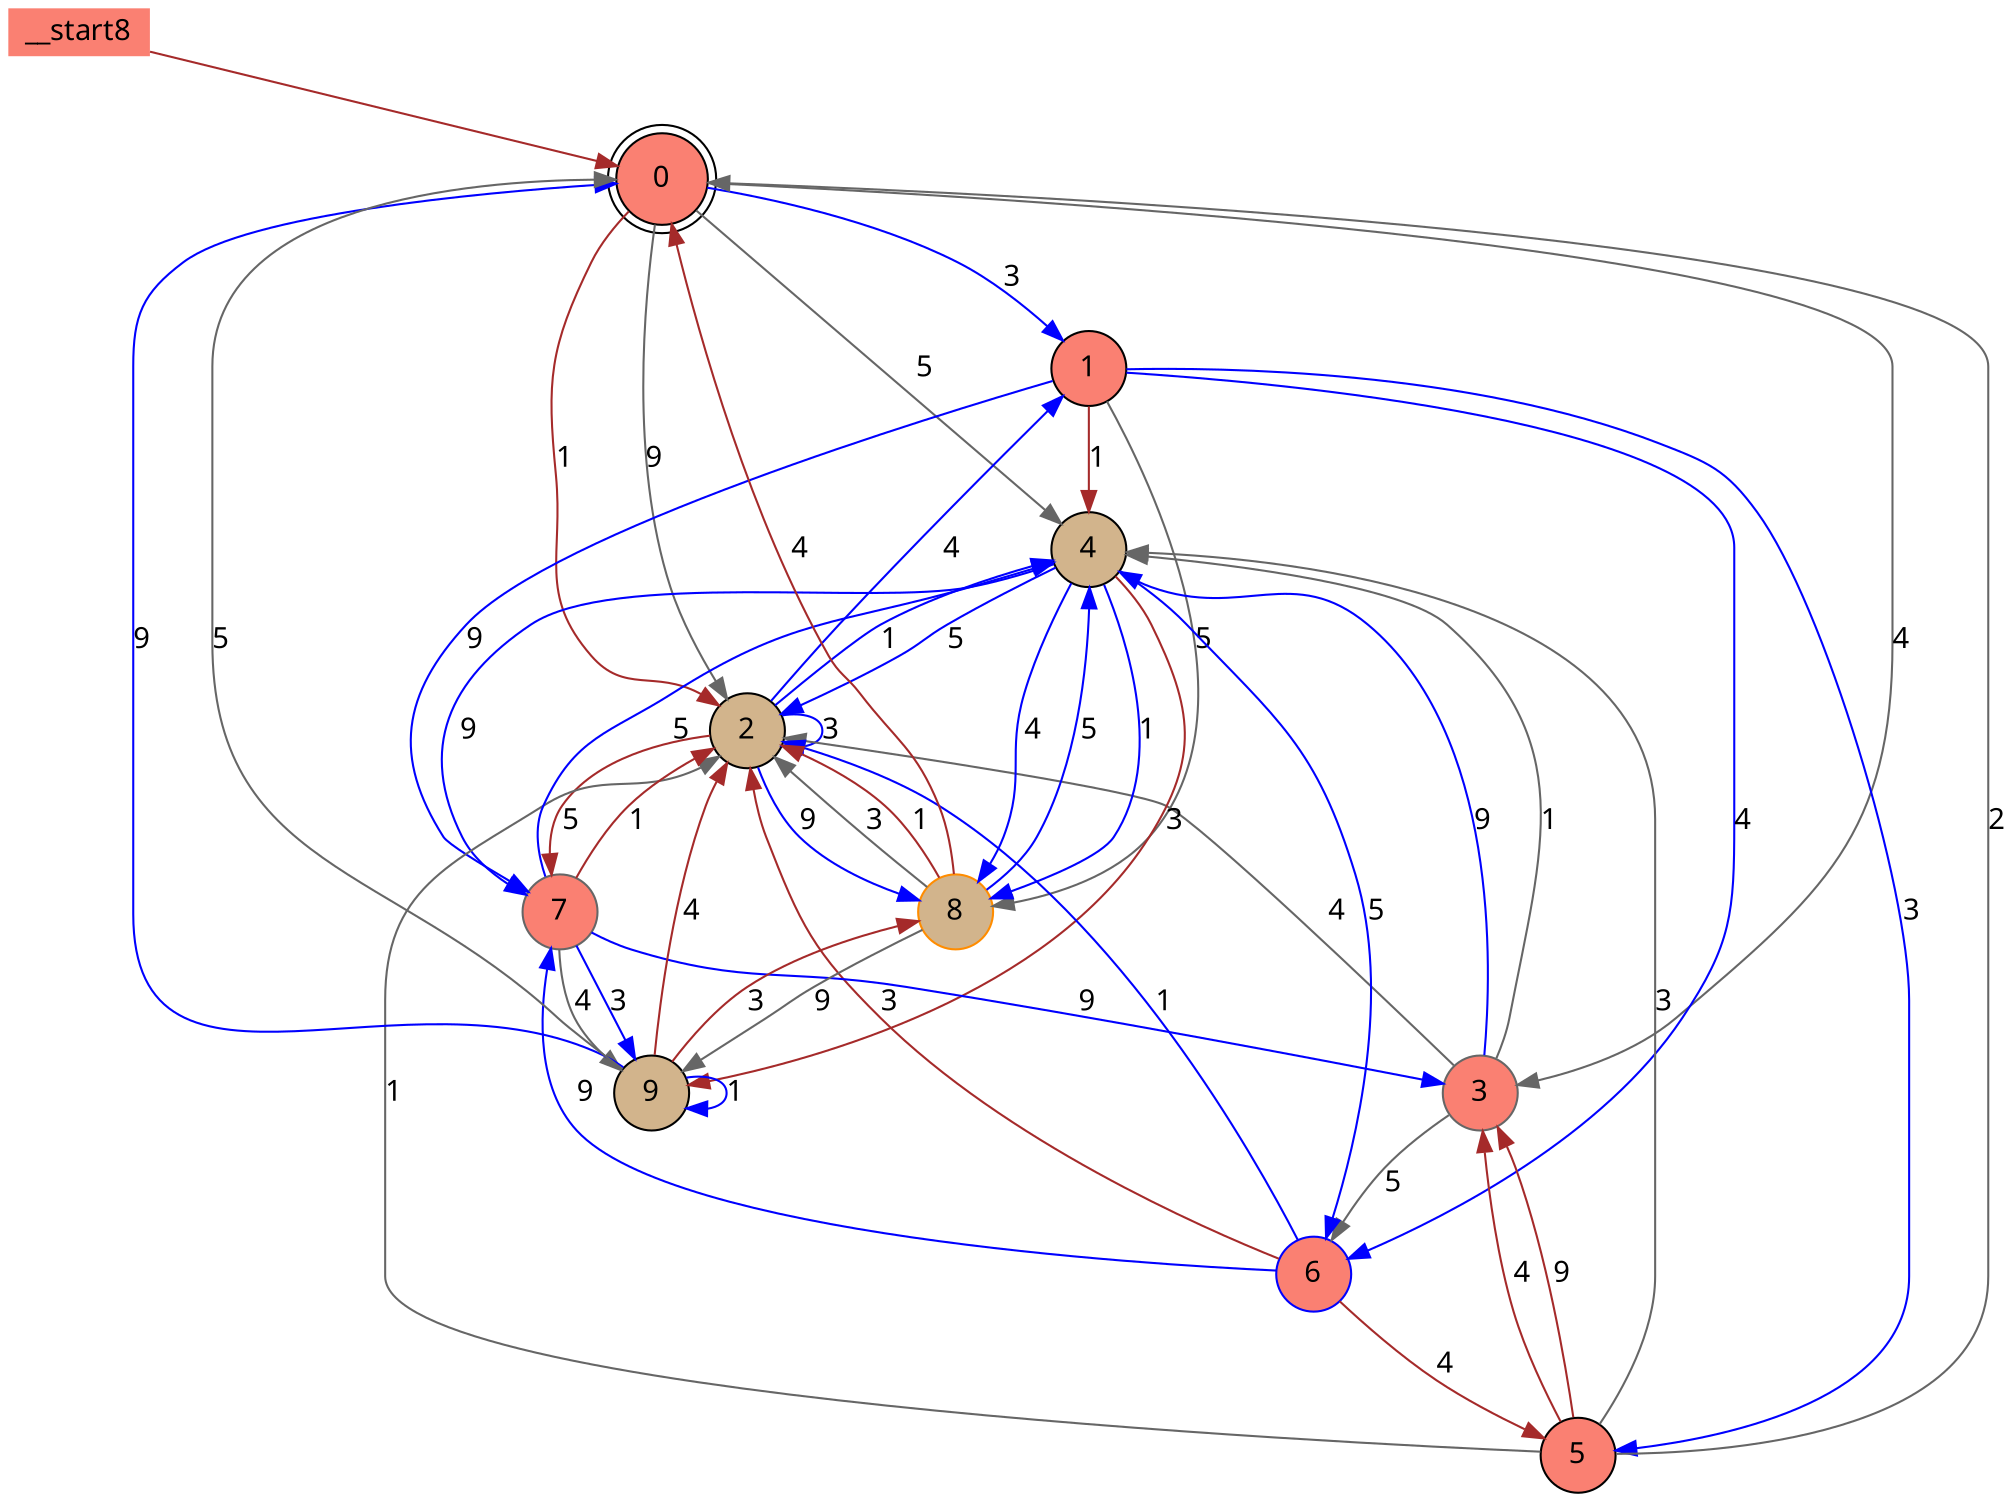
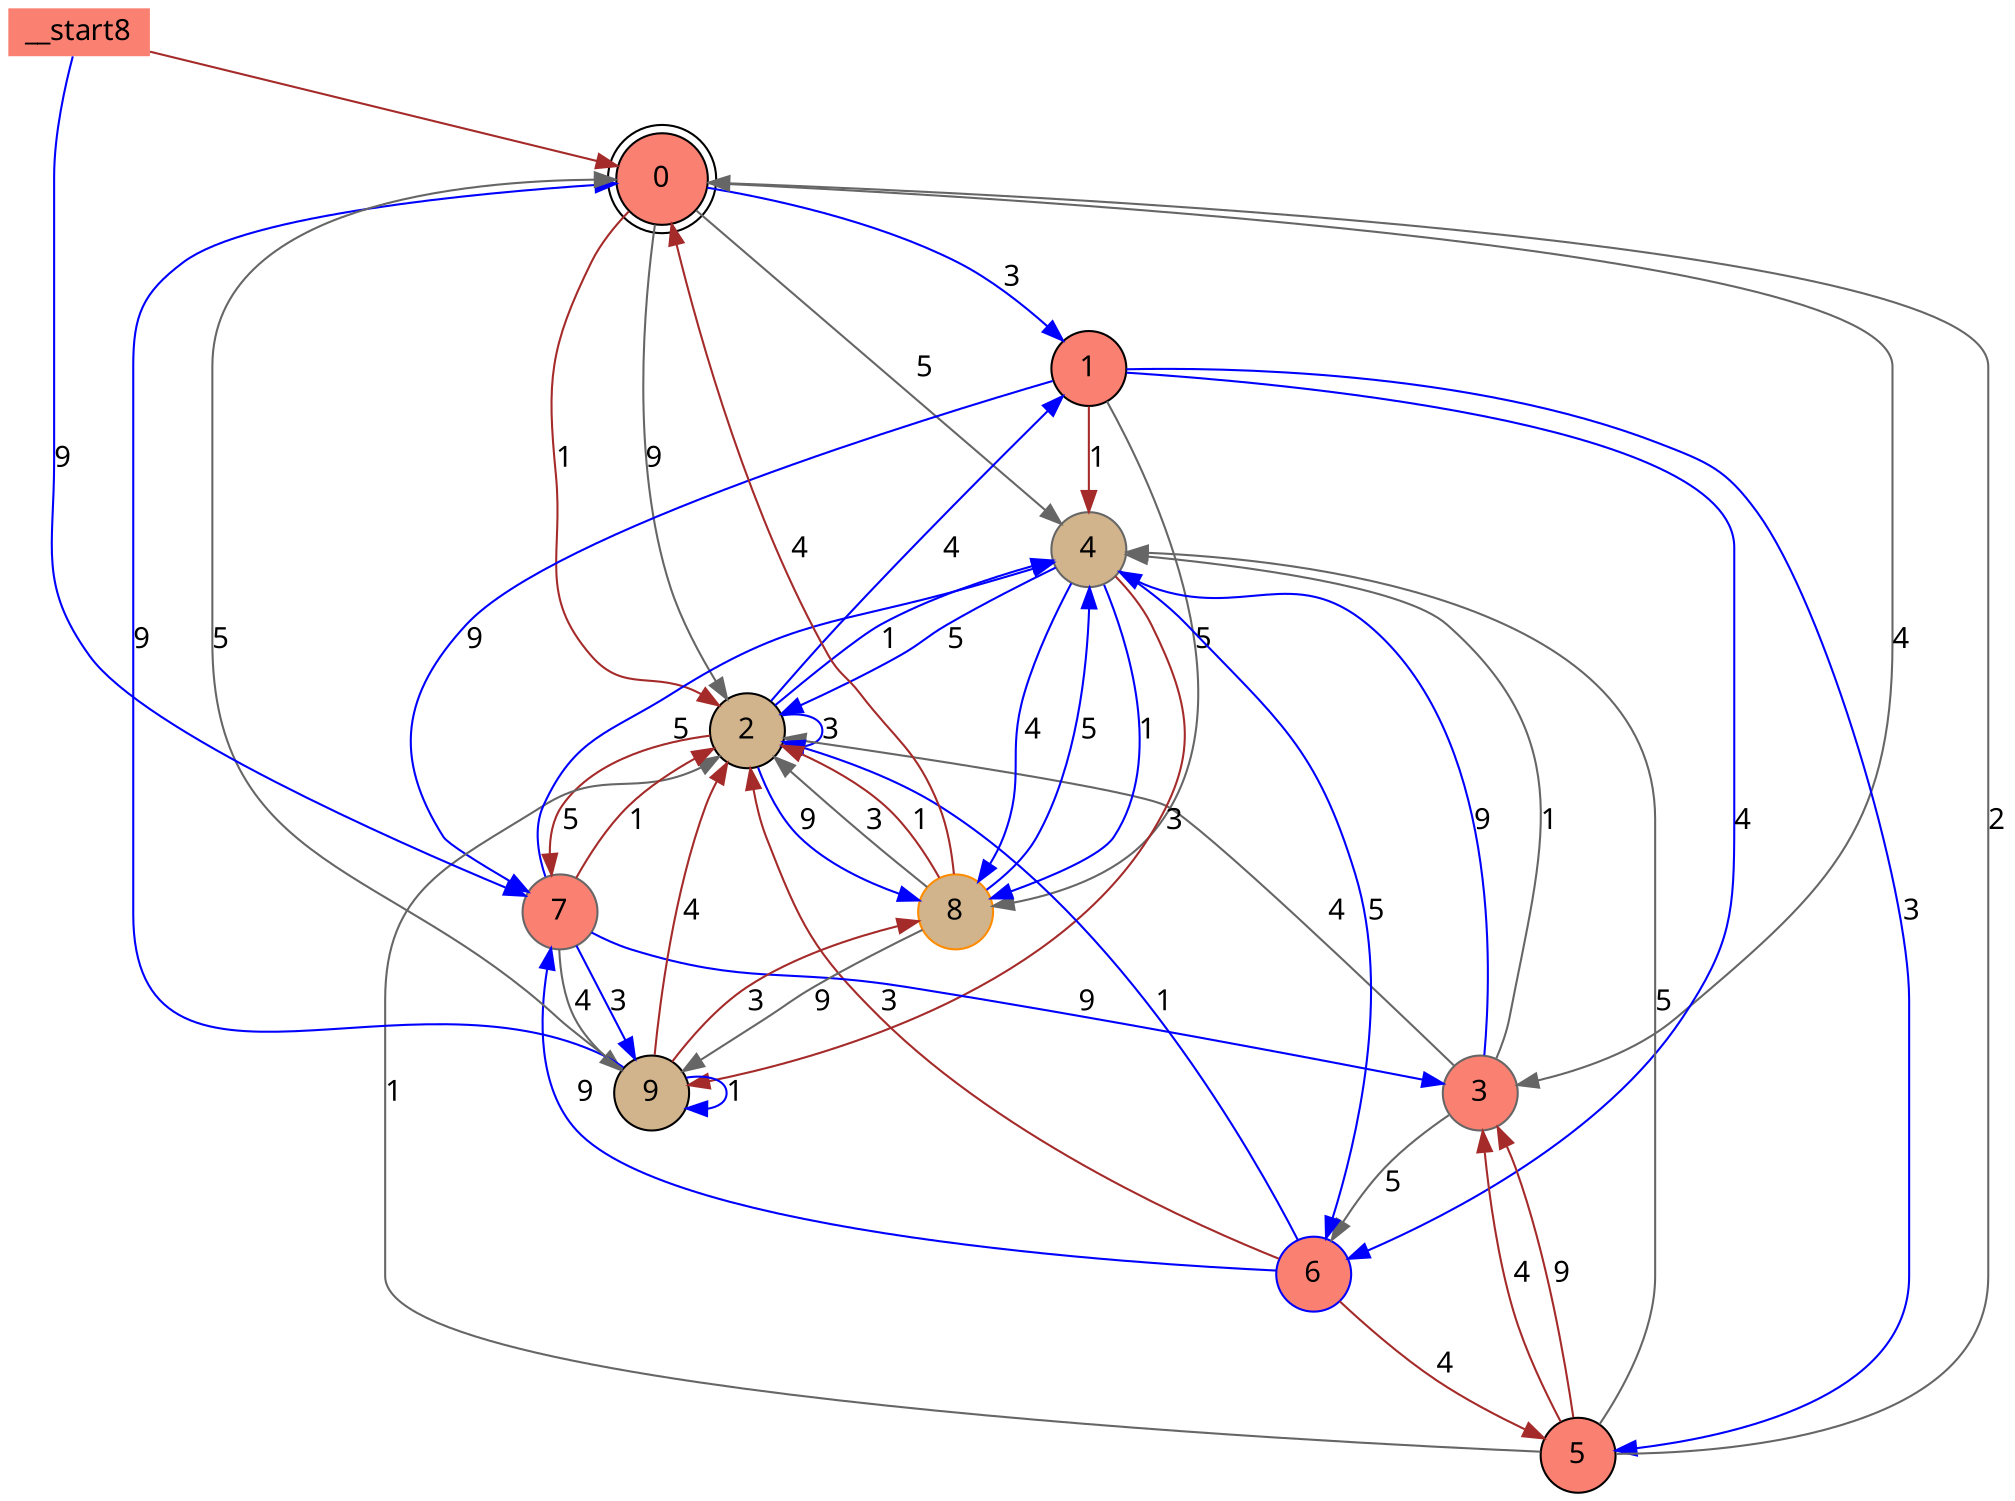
node "4": color black -> gray40
edge "4" -> "7": now "__start8" -> "7"
edge "5" -> "4": label "3" -> "5"
